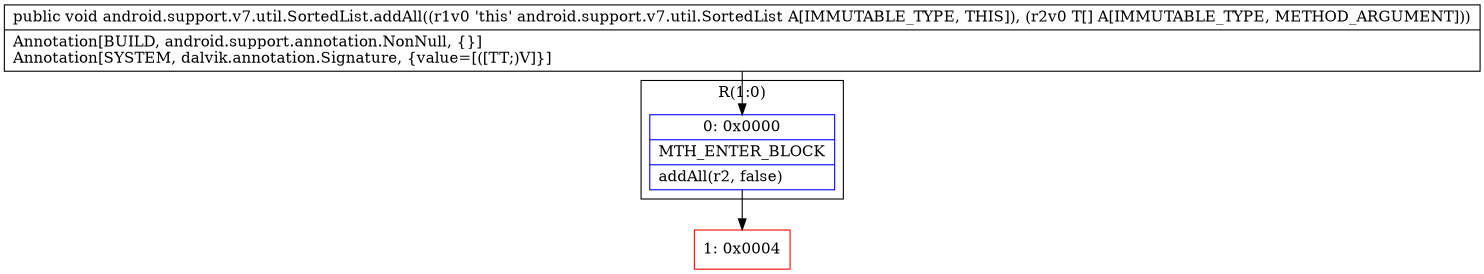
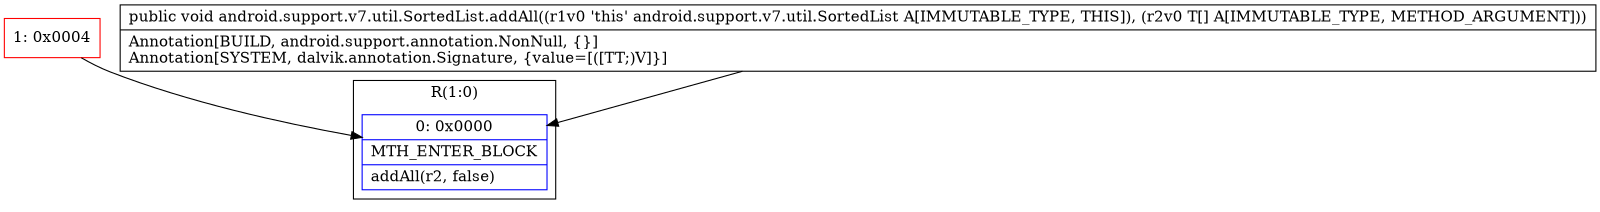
edge "0: 0x0000" -> "1: 0x0004": reversed
